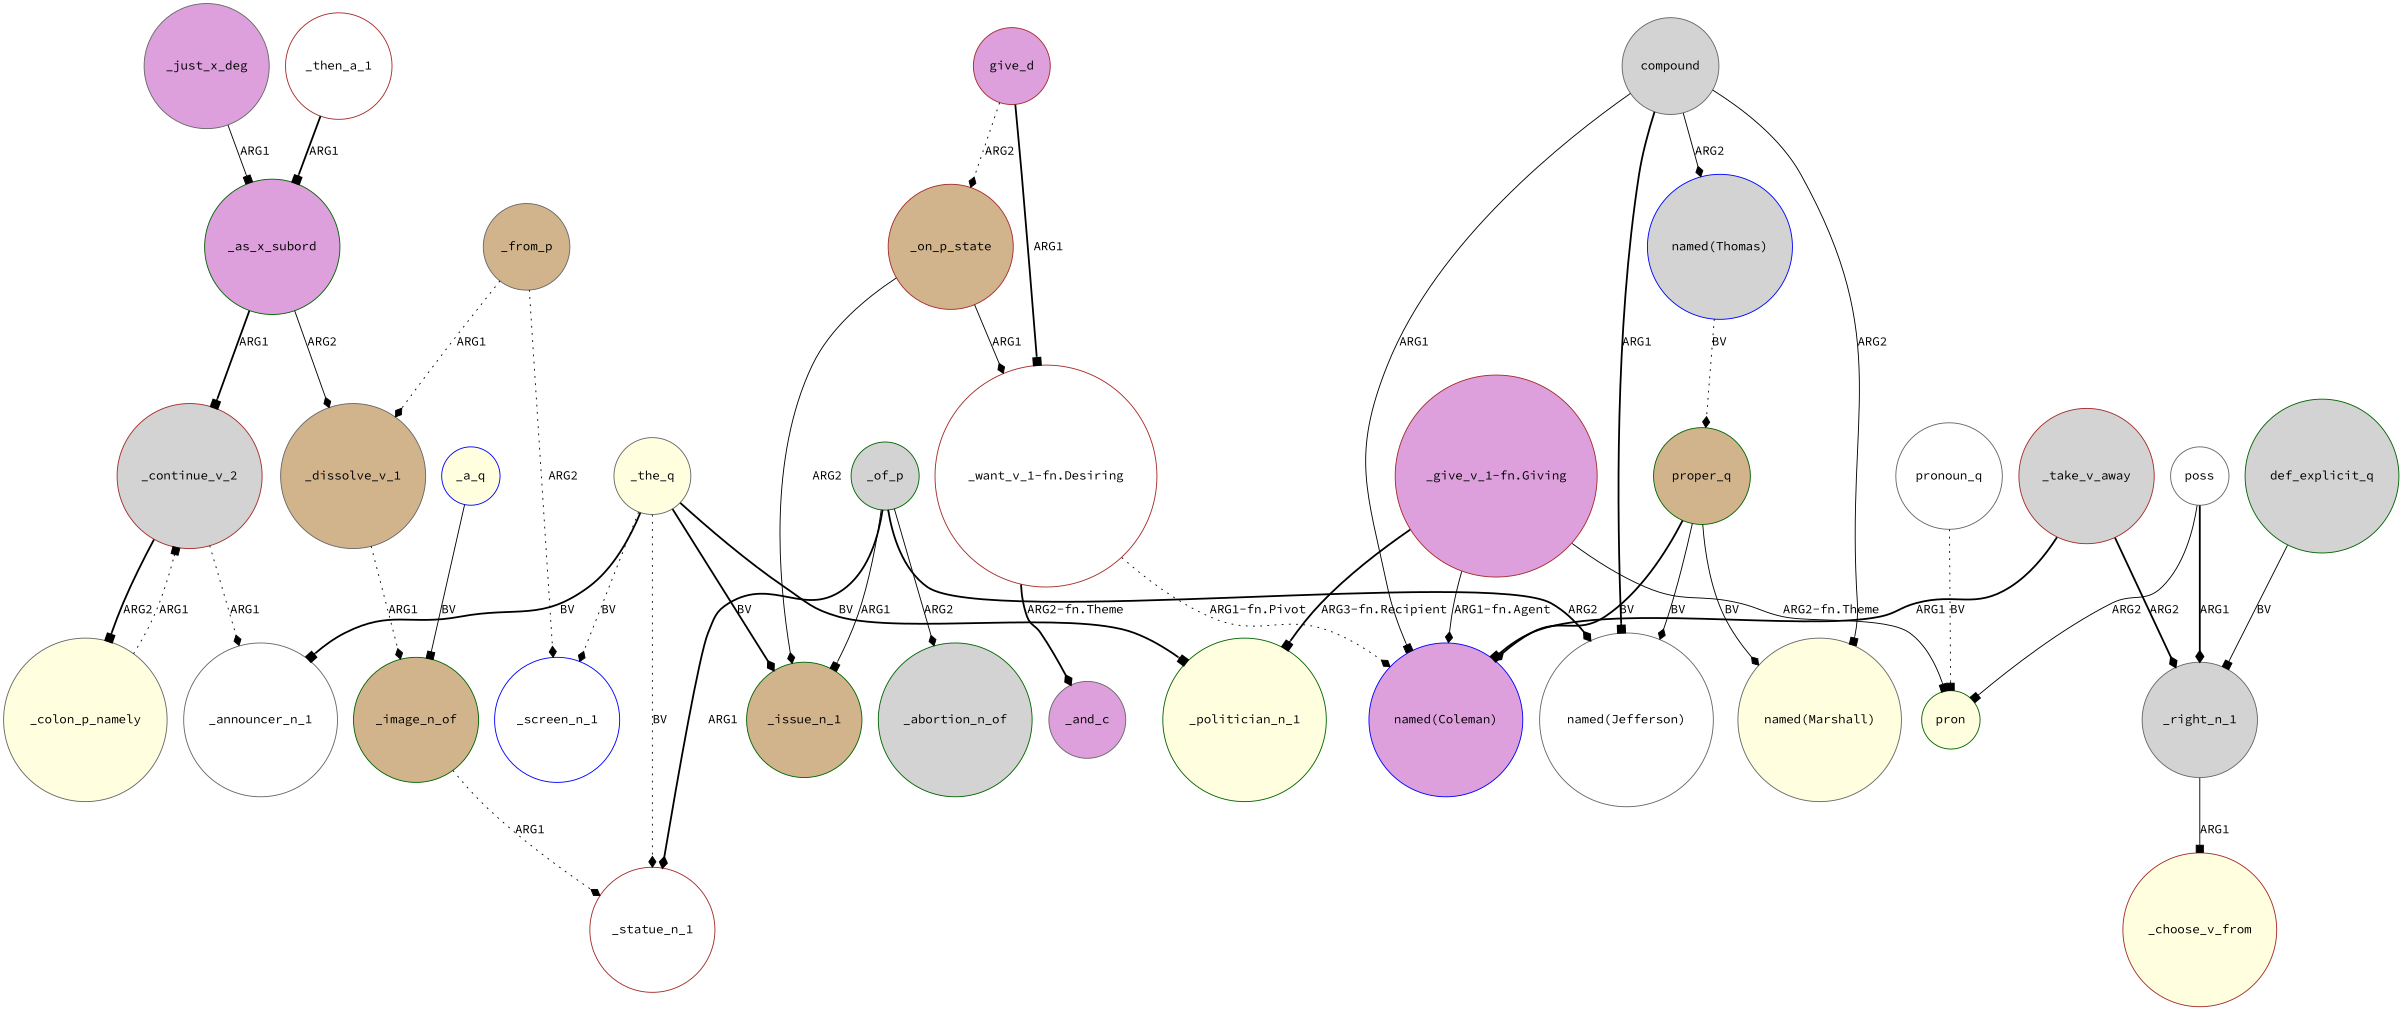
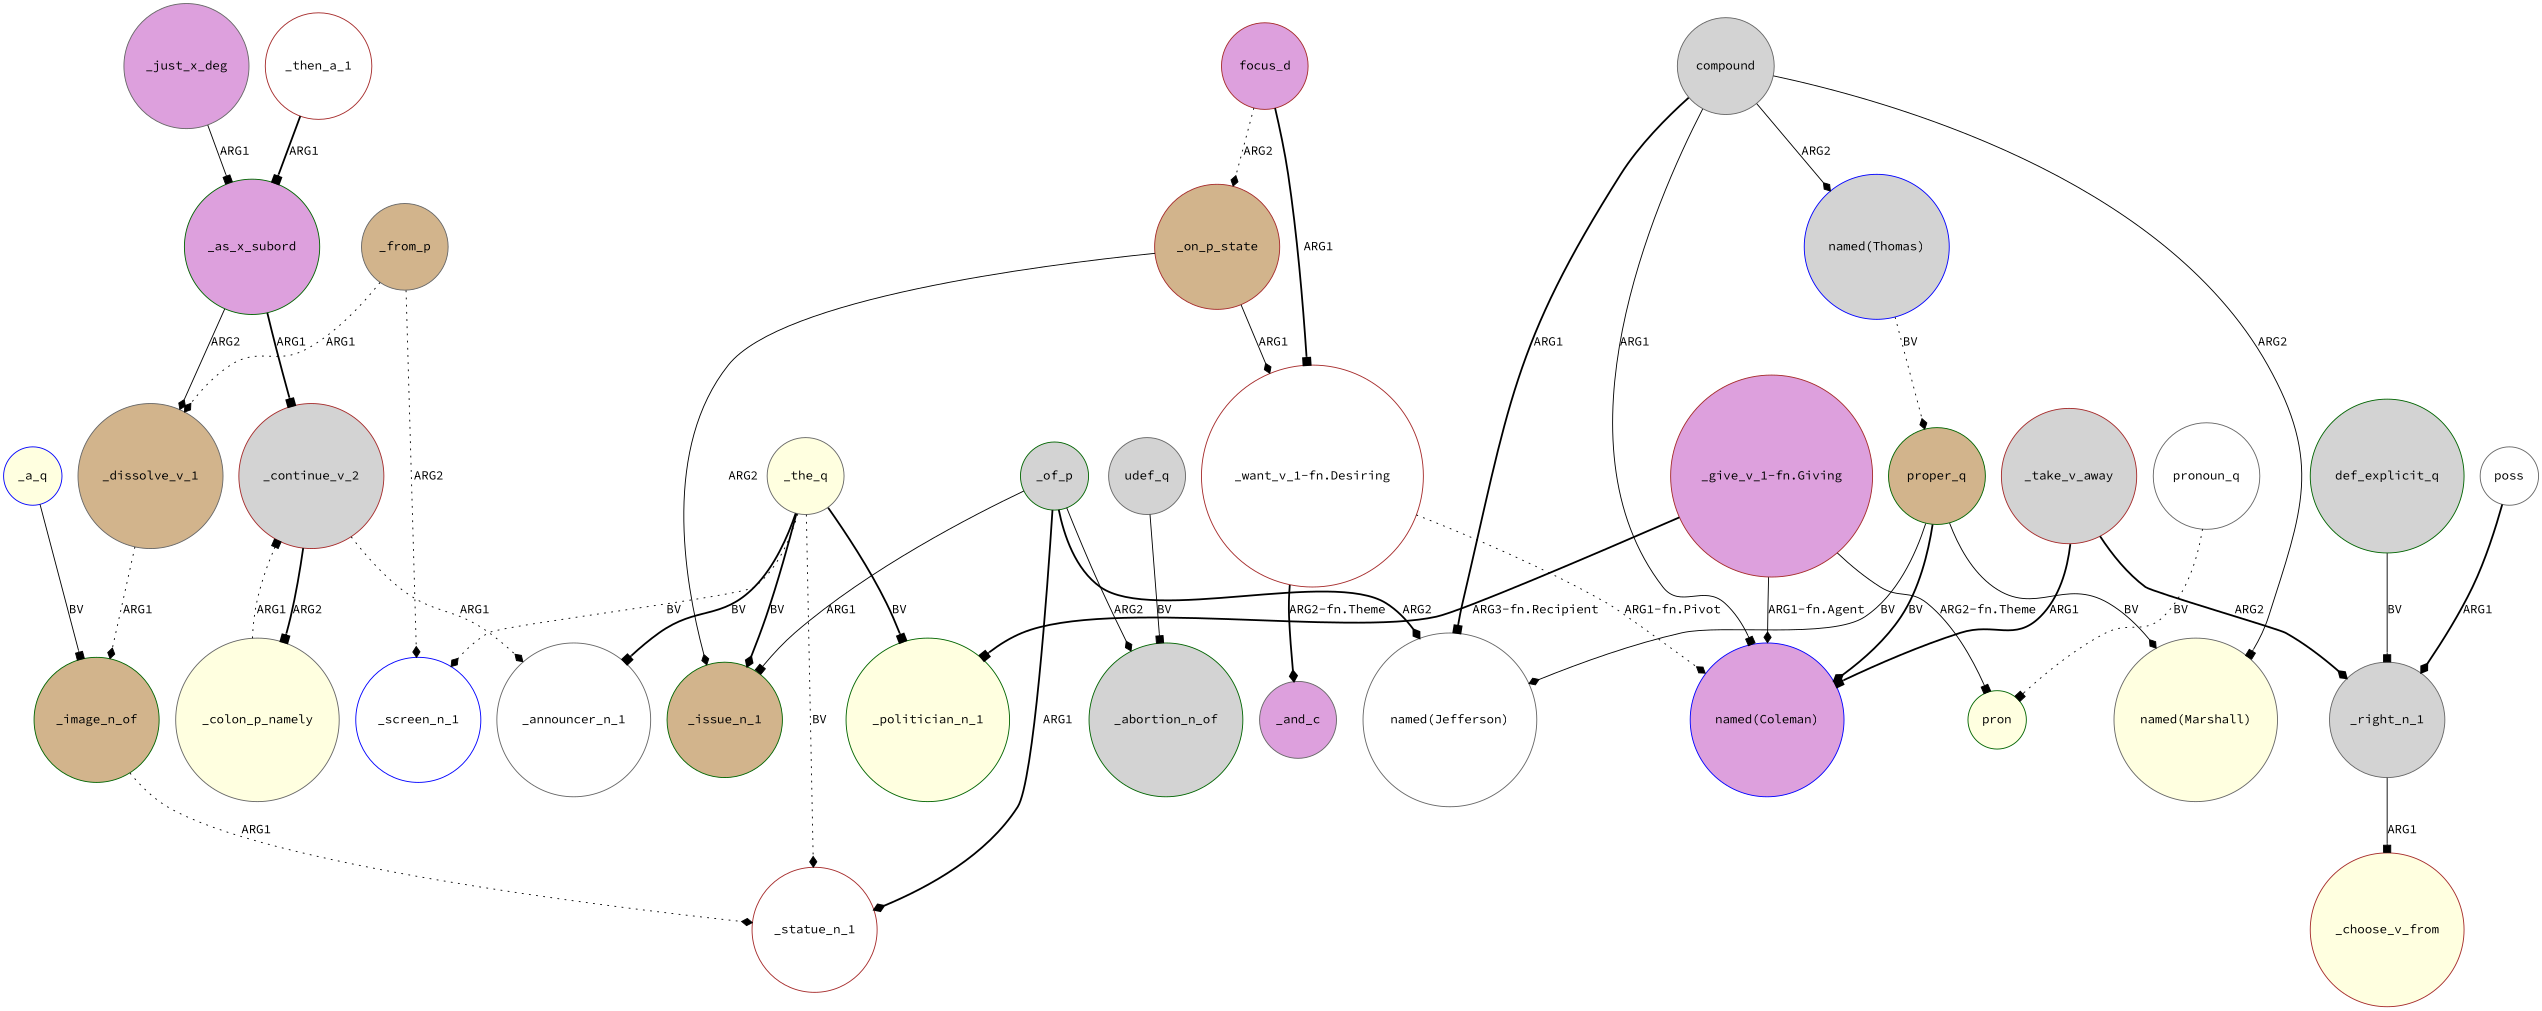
node "give_d": label "give_d" -> "focus_d"
node "udef_q": added
edge "poss" -> "pron": removed, label "ARG2"
